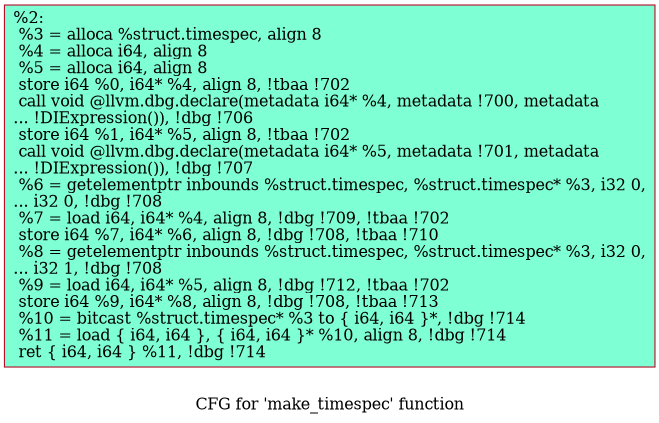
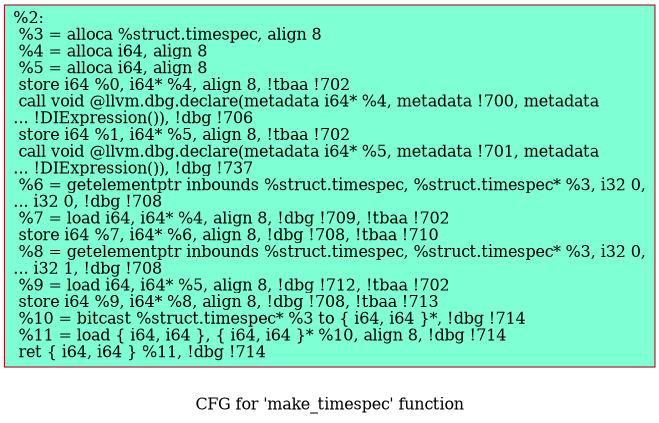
node "%2:": text "... !DIExpression()), !dbg !707" -> "... !DIExpression()), !dbg !737"
